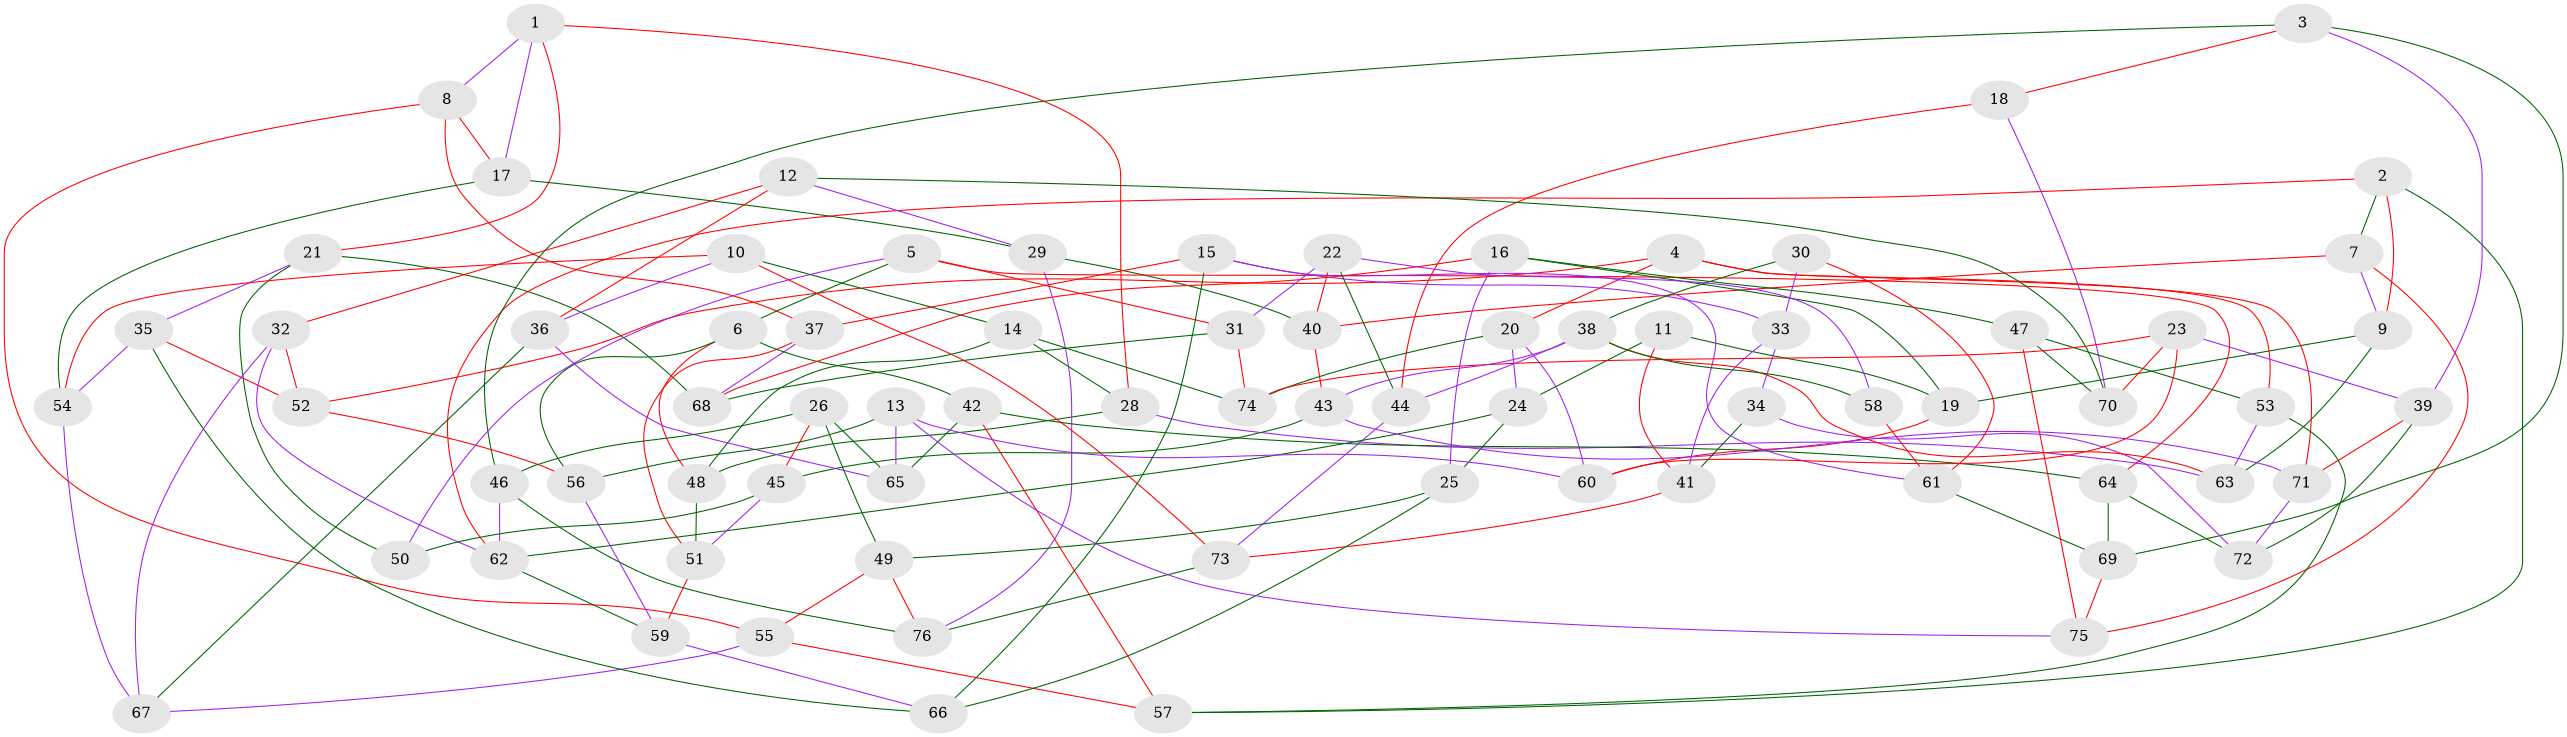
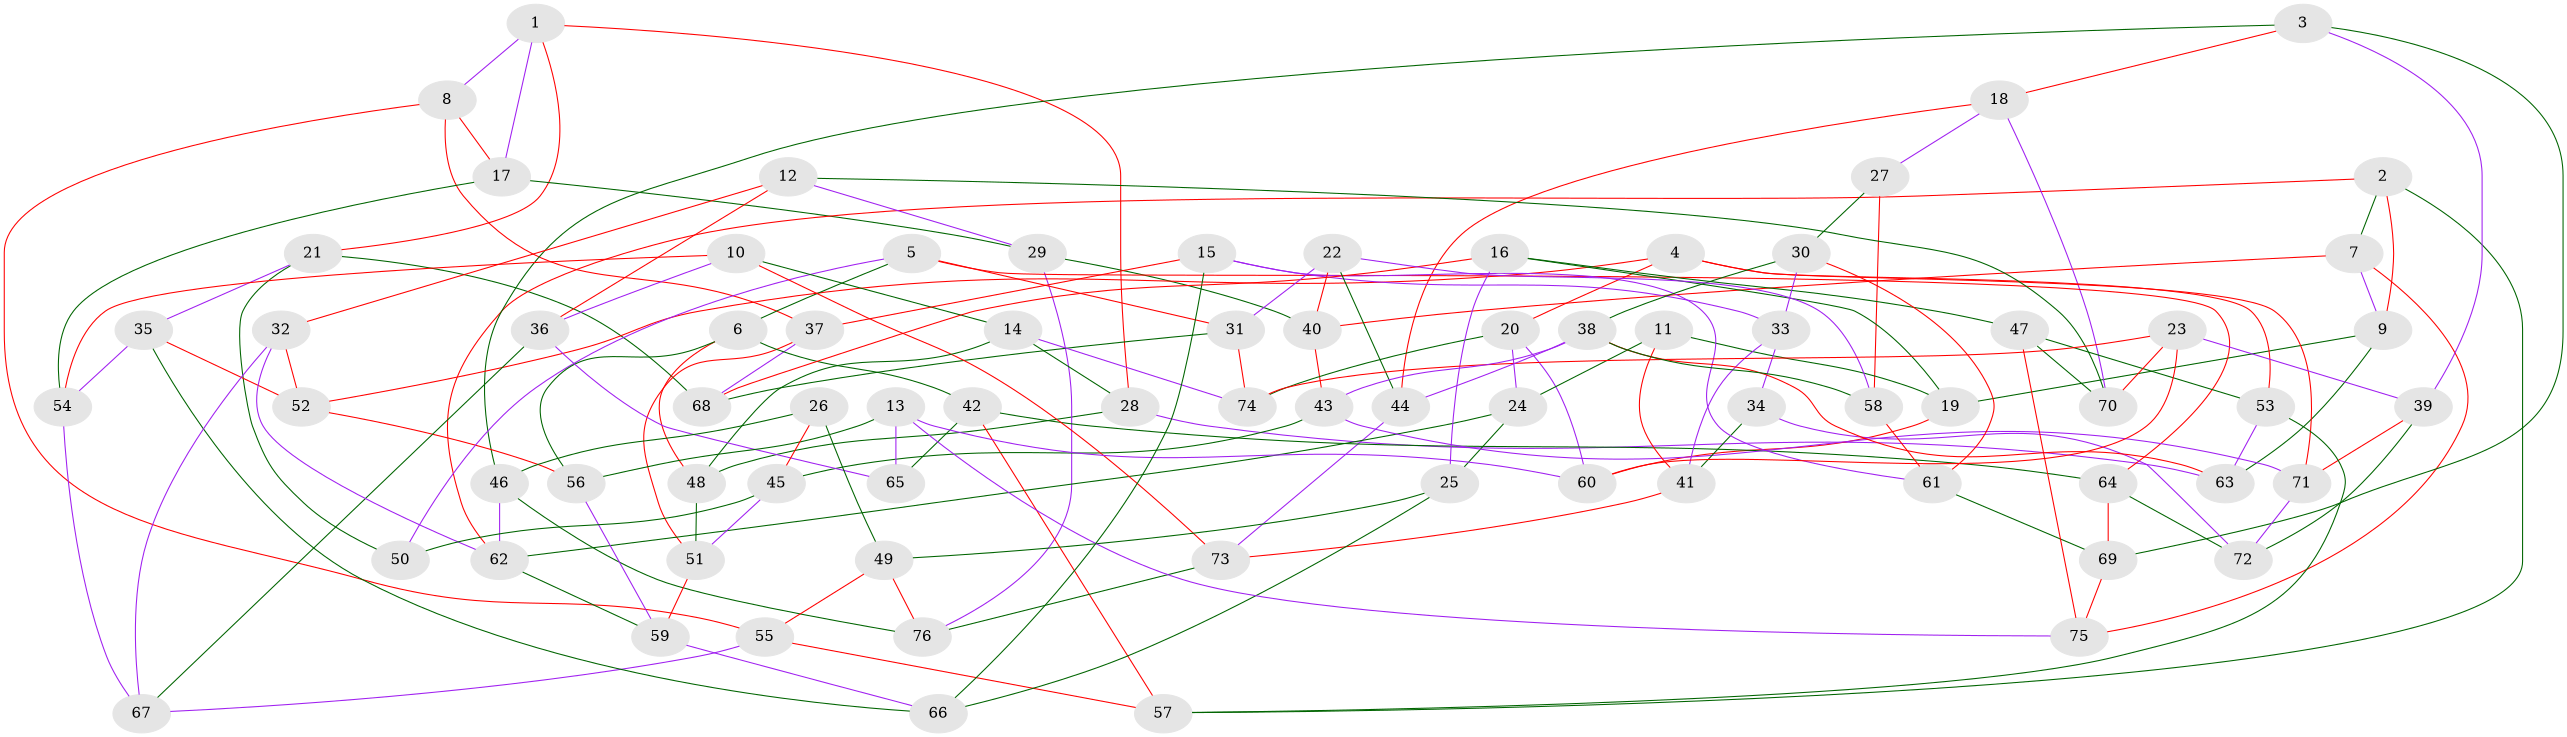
node "27": added
edge "14" -- "74": color darkgreen -> purple
edge "26" -- "65": removed
edge "64" -- "69": color darkgreen -> red
